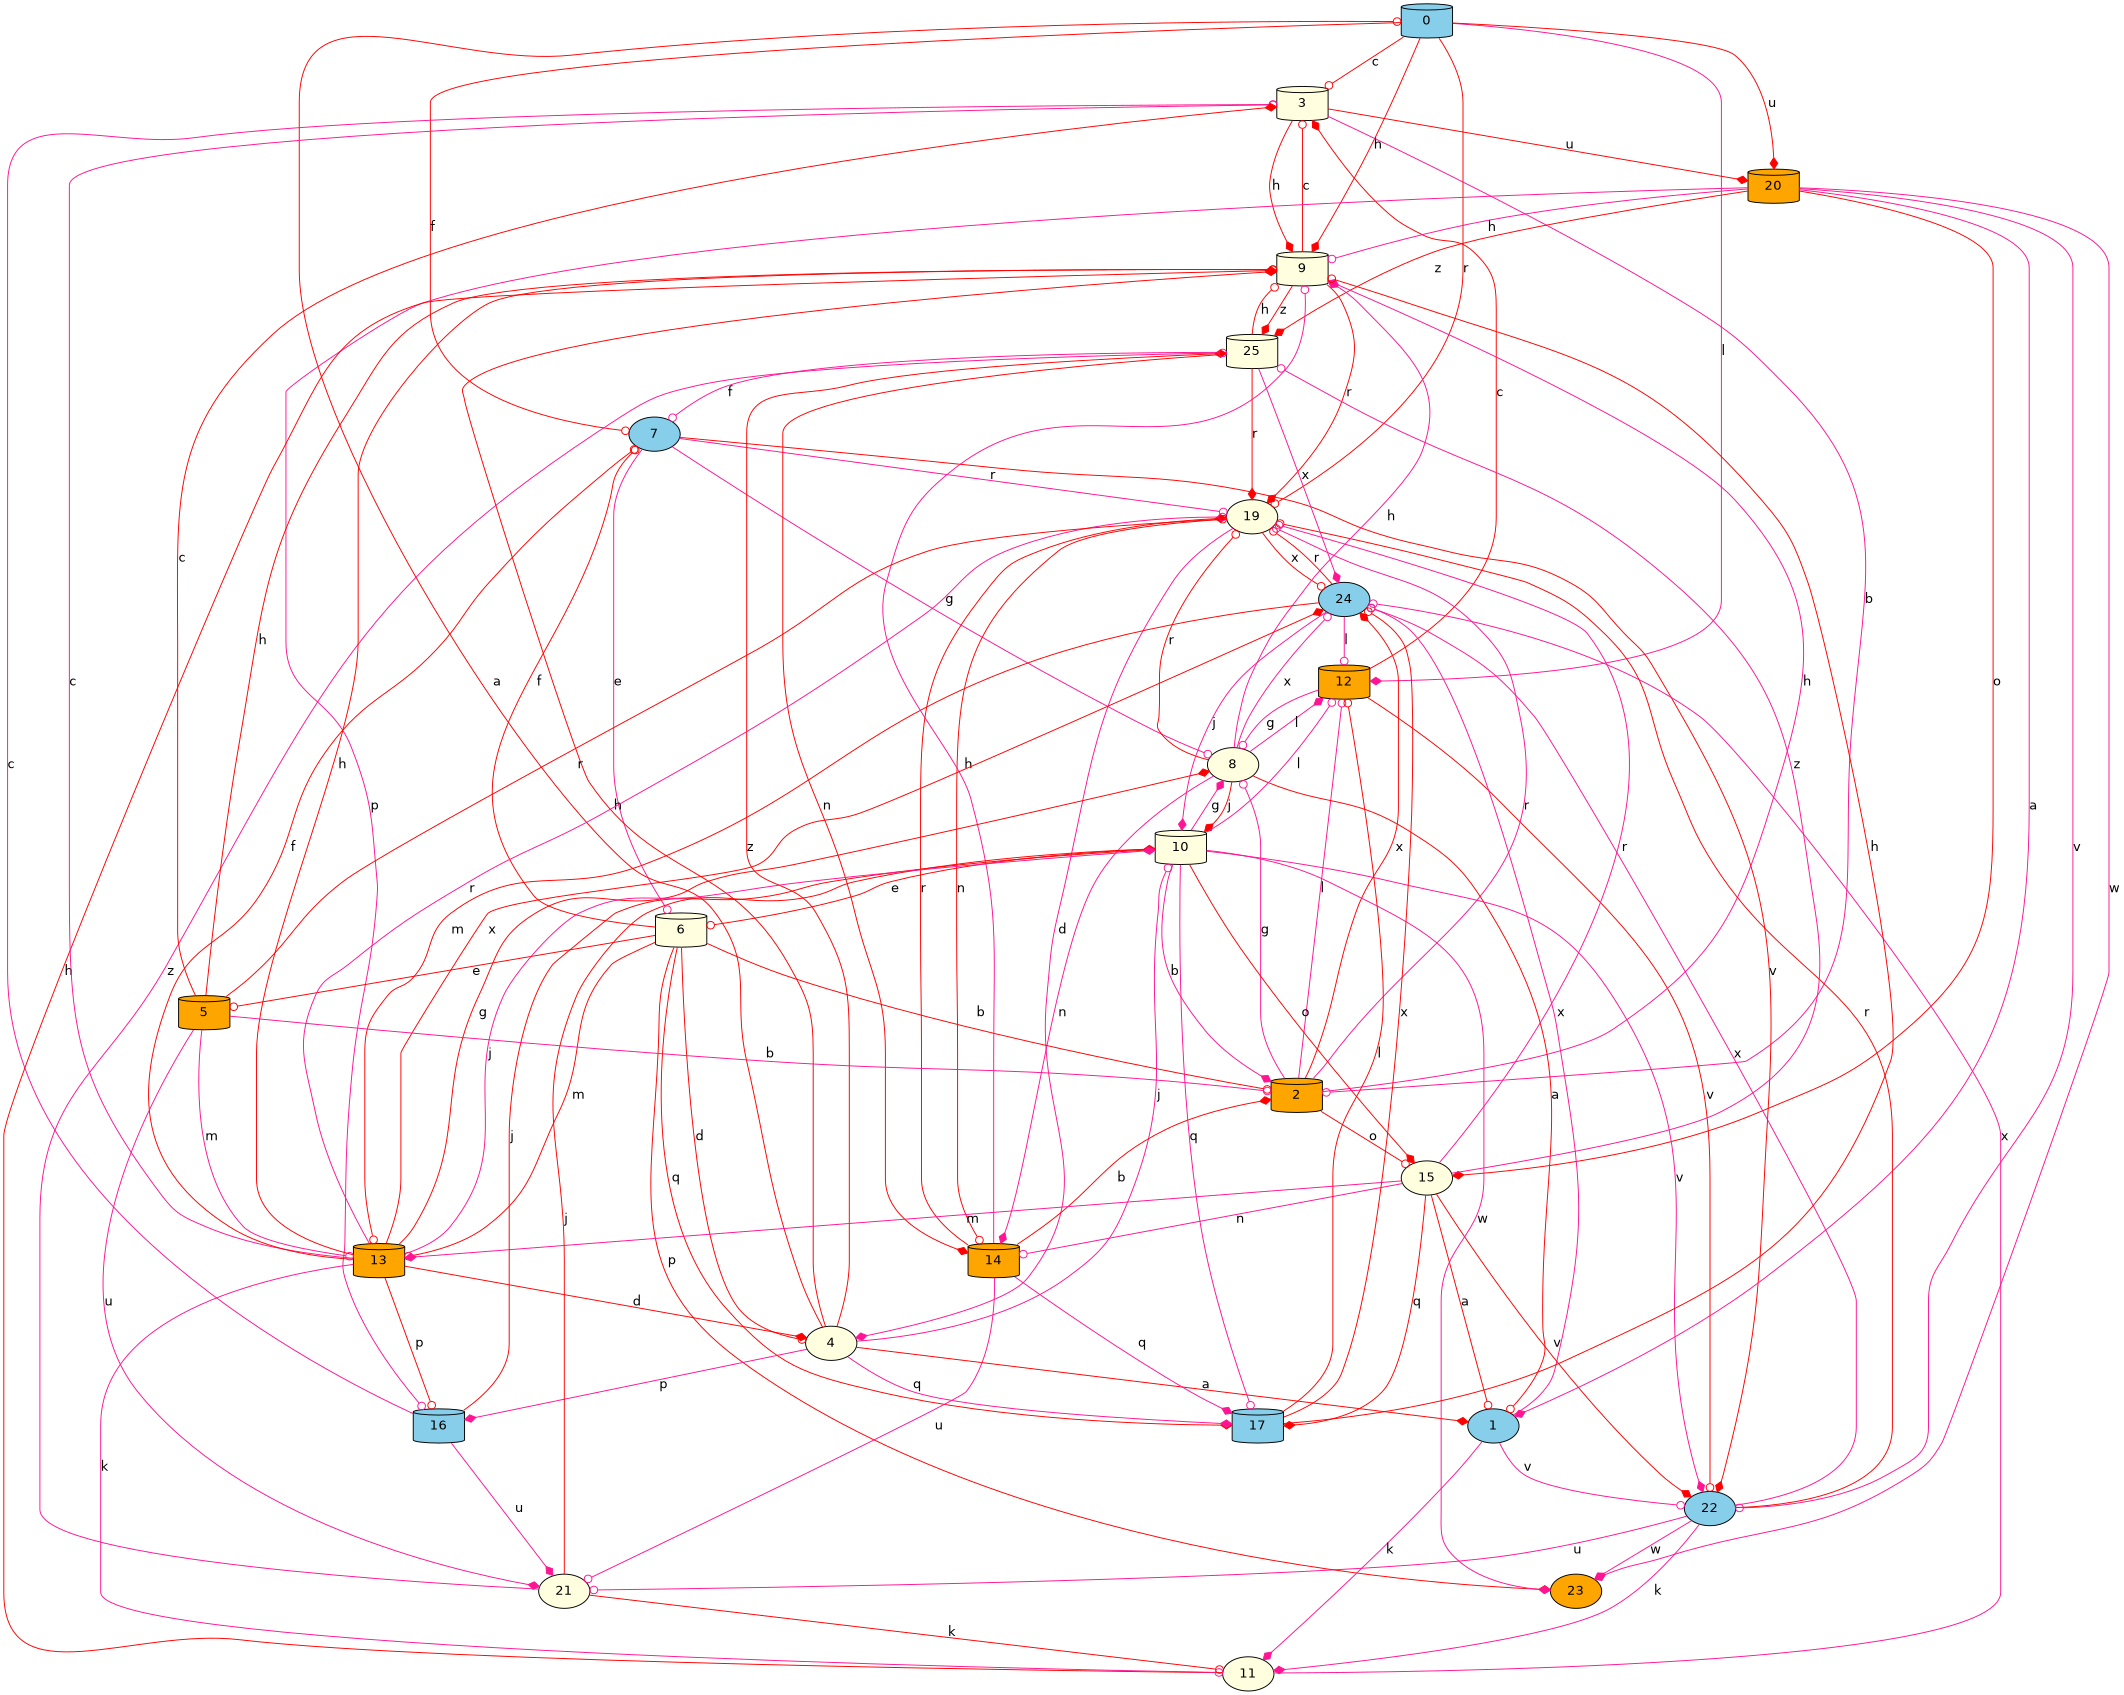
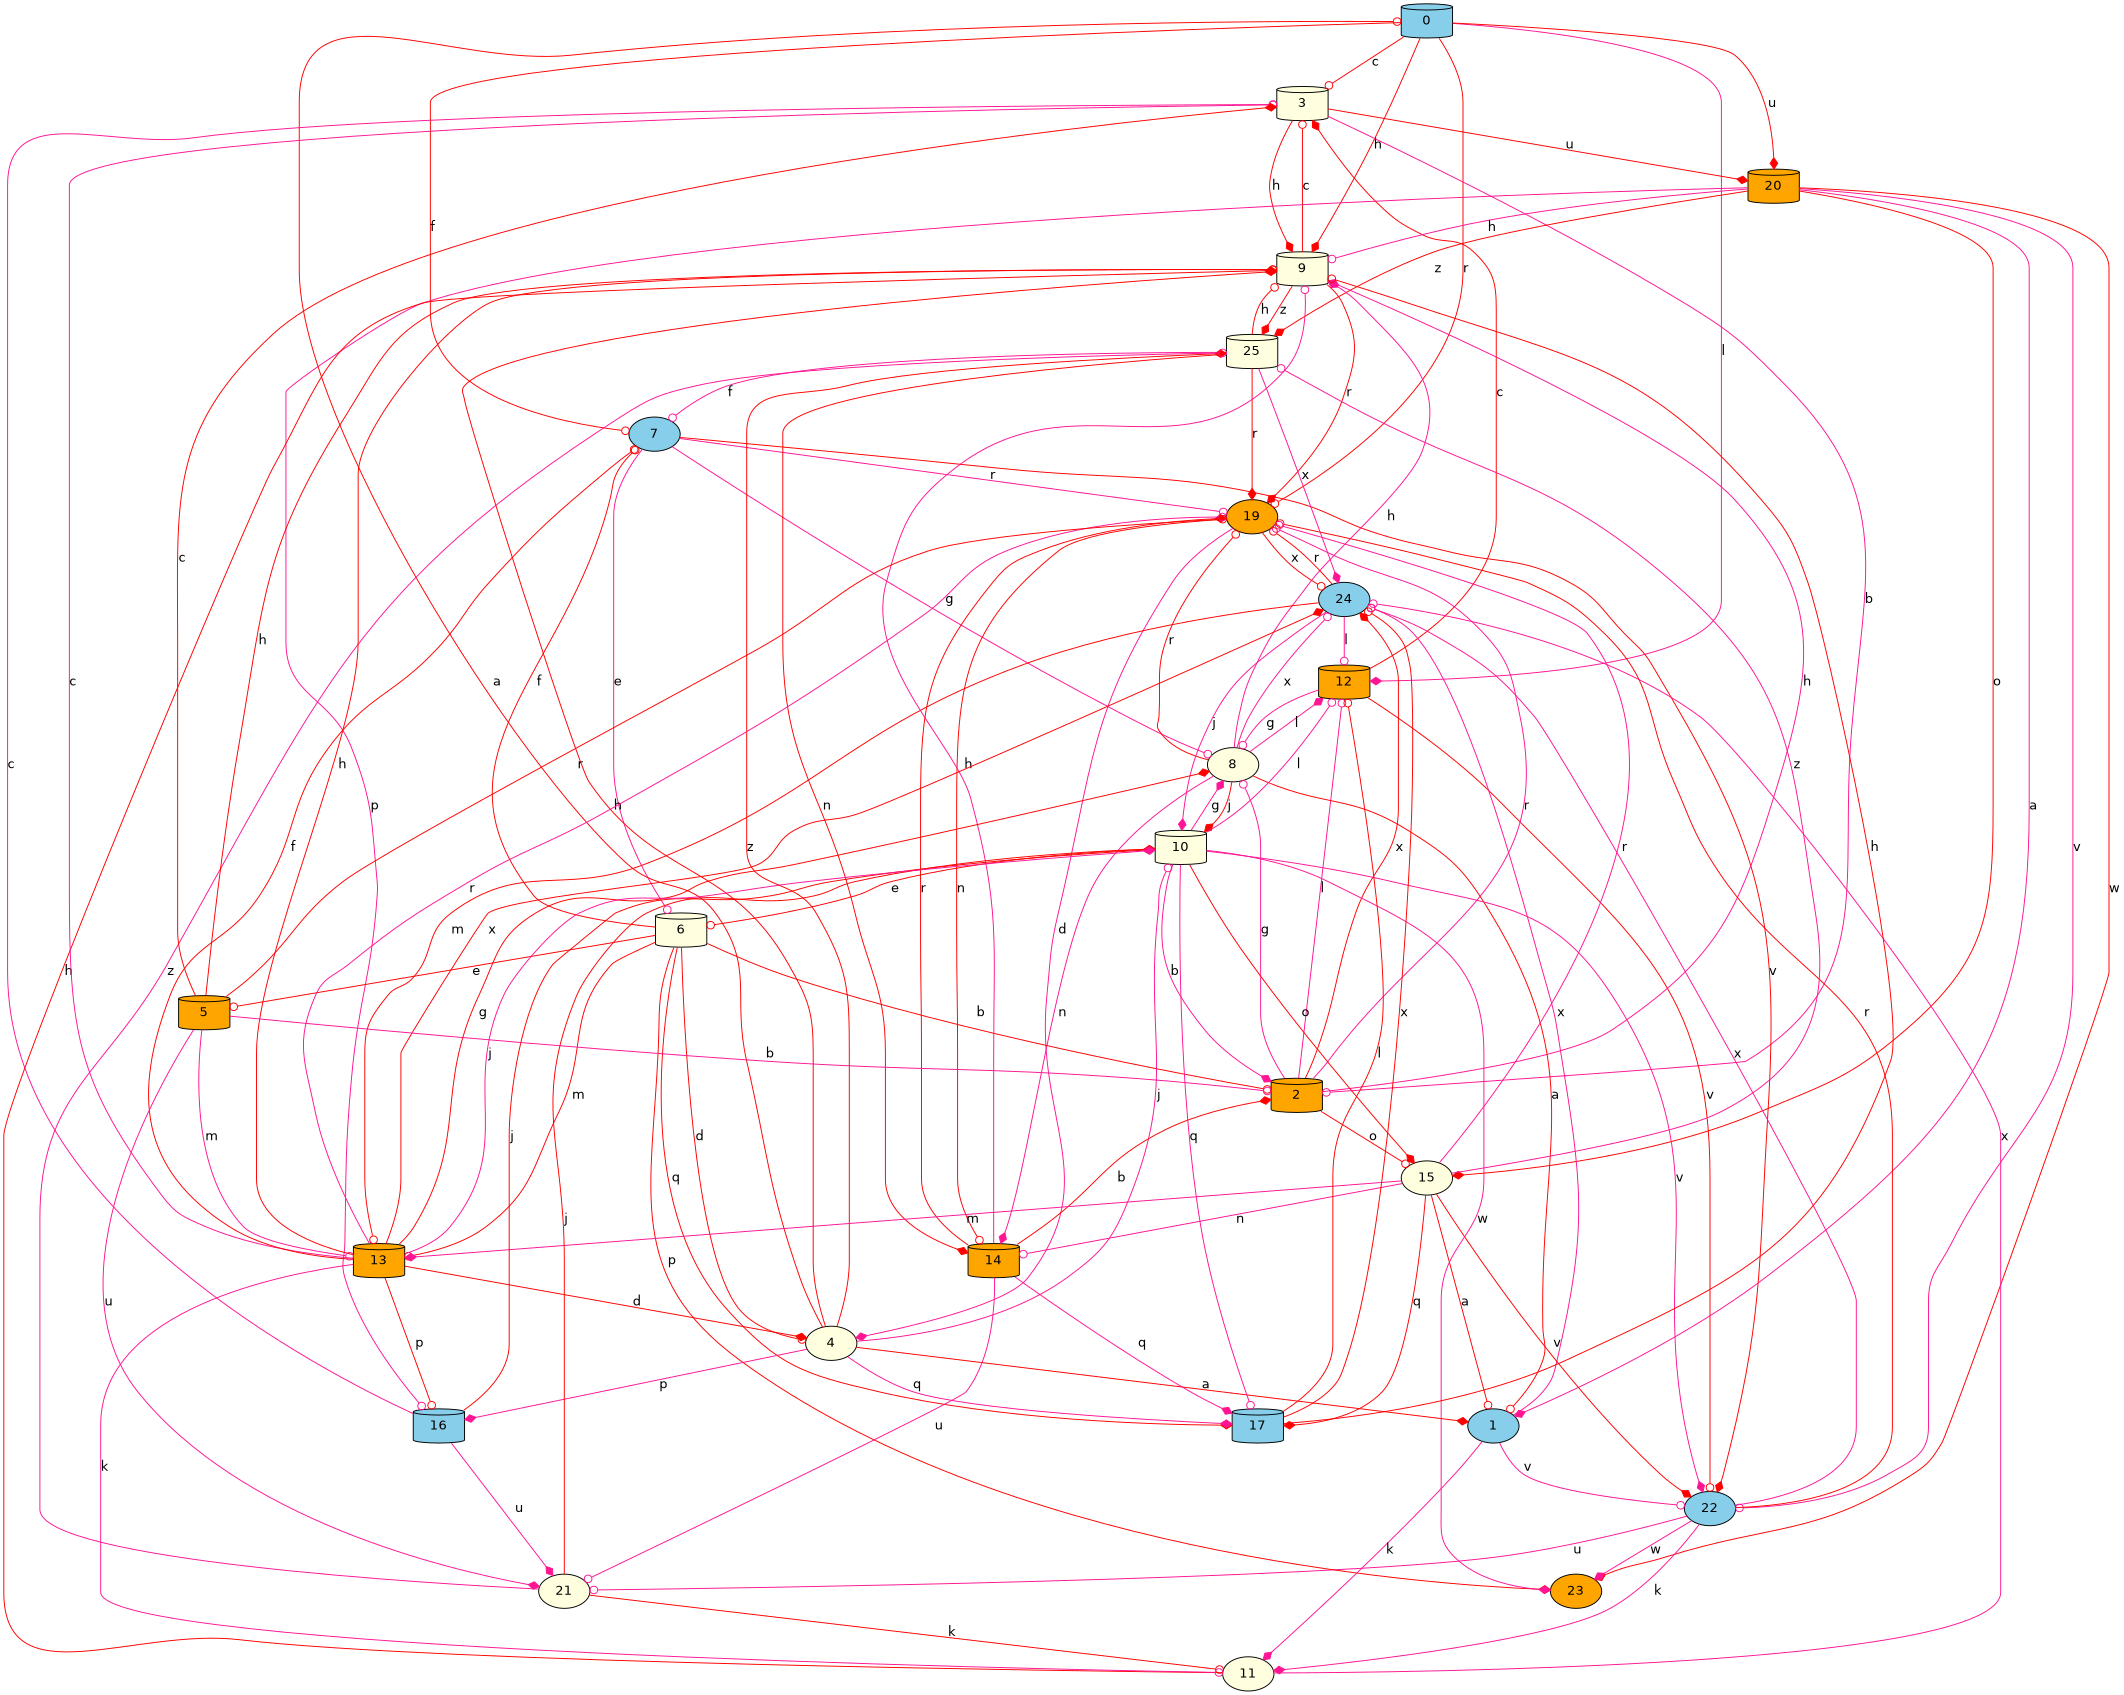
node "19": fillcolor lightyellow -> orange
edge "20" -> "23": color deeppink -> red
